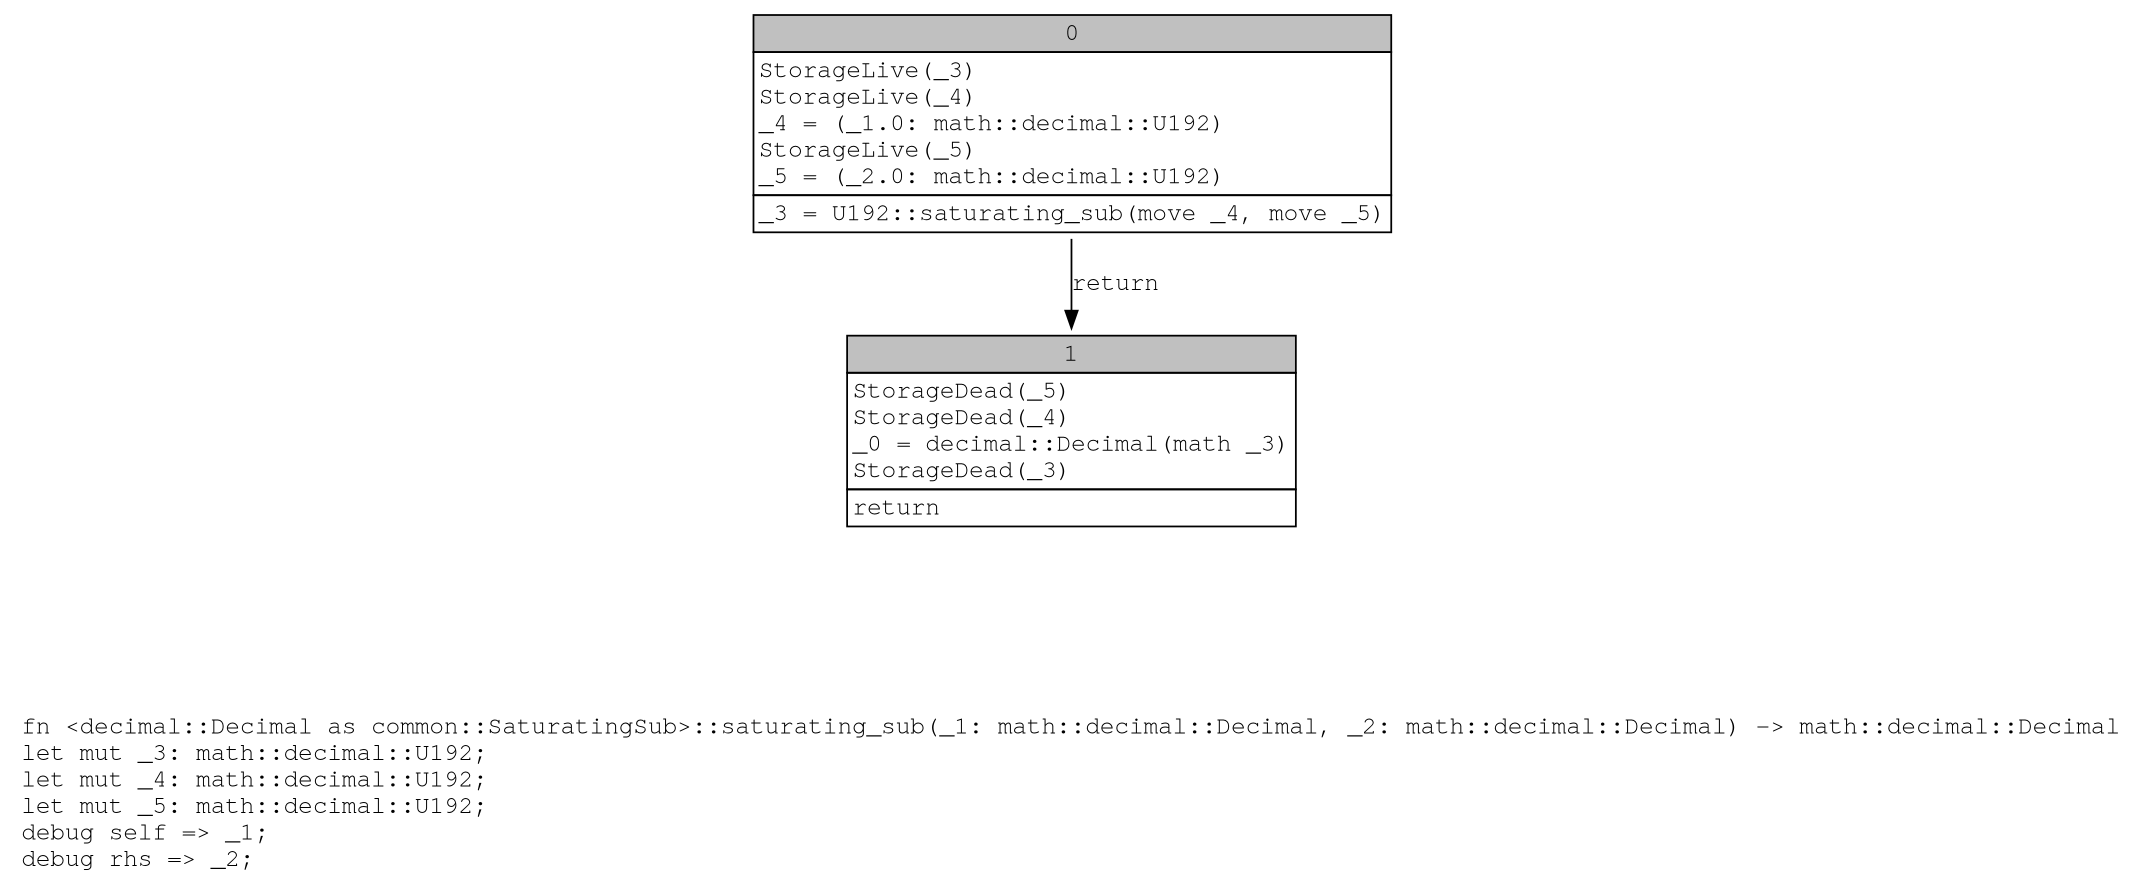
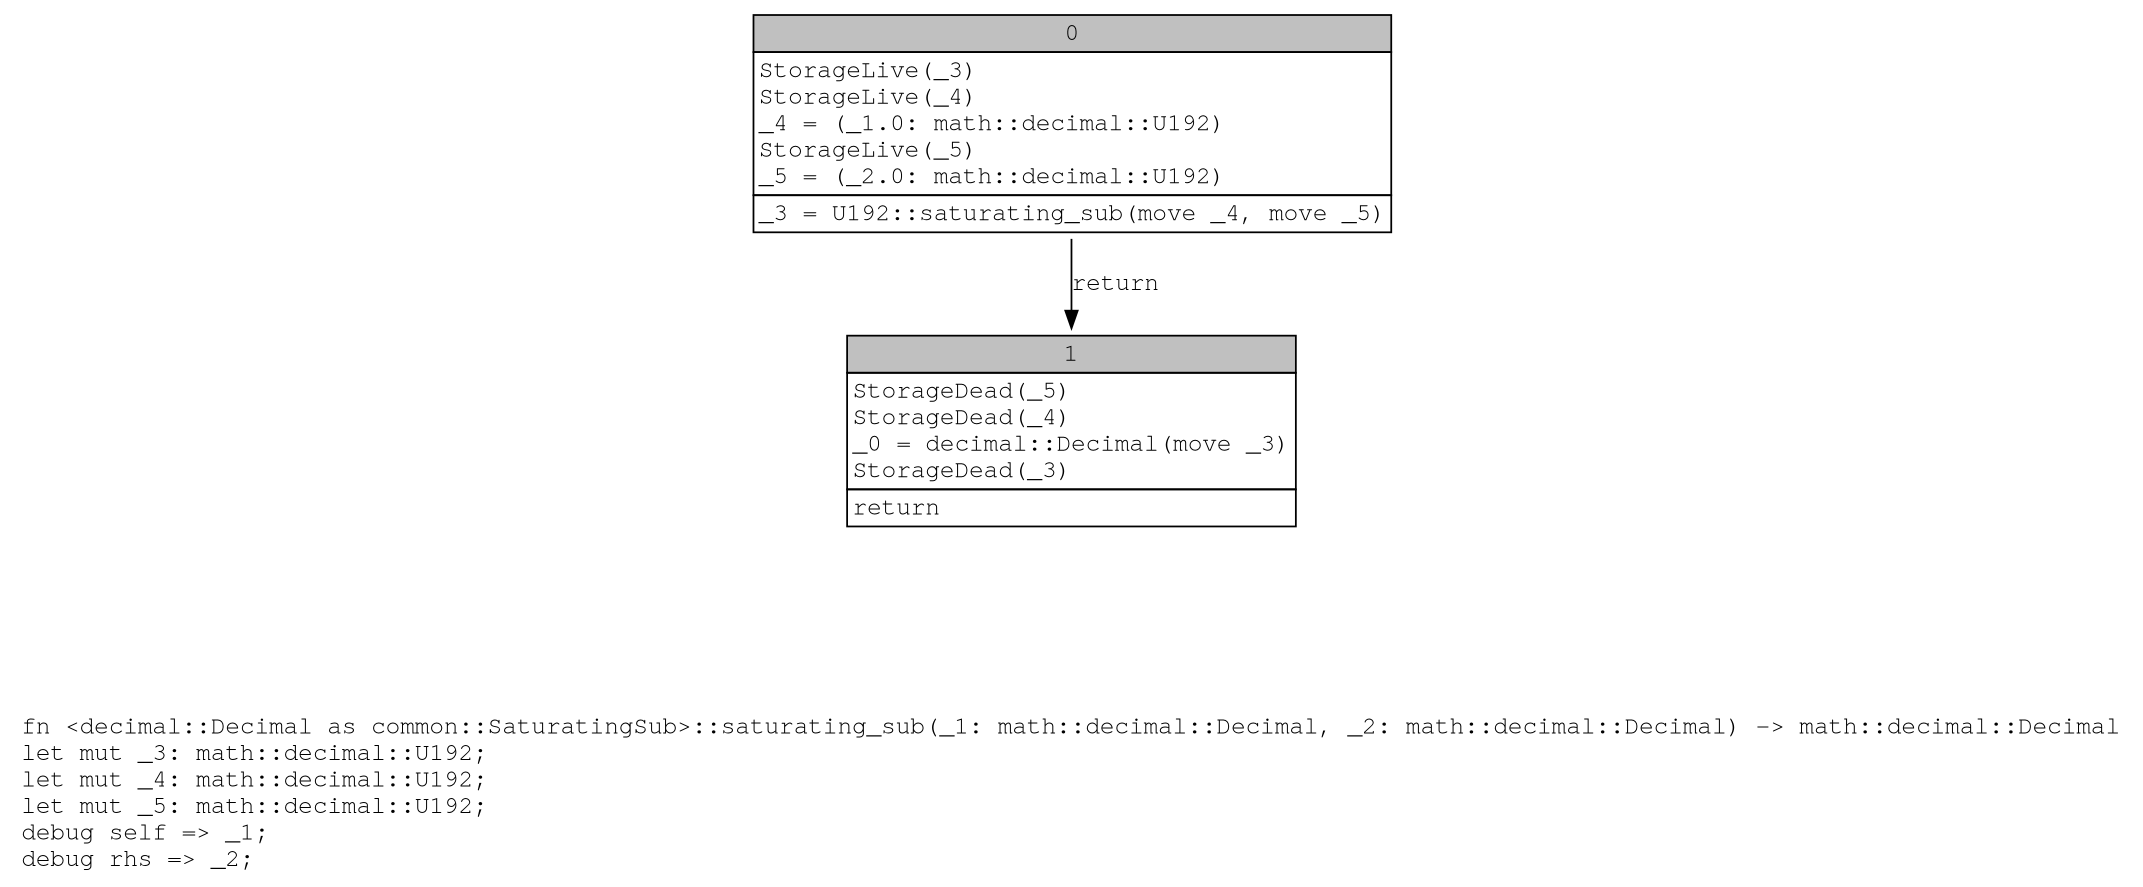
node "1": text "_0 = decimal::Decimal(math _3)" -> "_0 = decimal::Decimal(move _3)"
